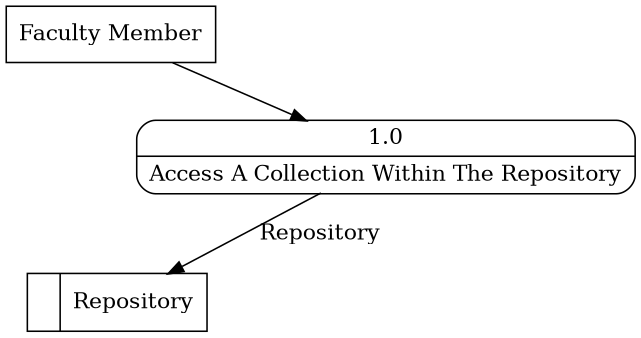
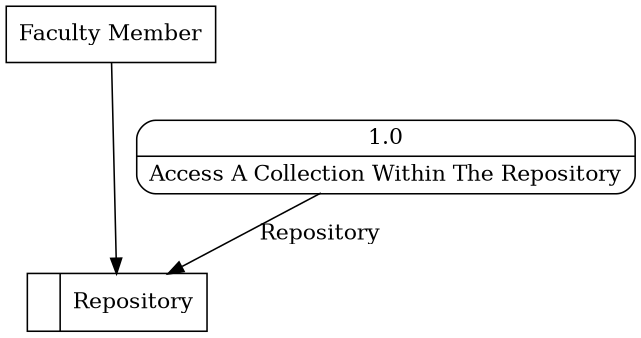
edge "Faculty Member" -> "1.0": now "Faculty Member" -> "Repository"
